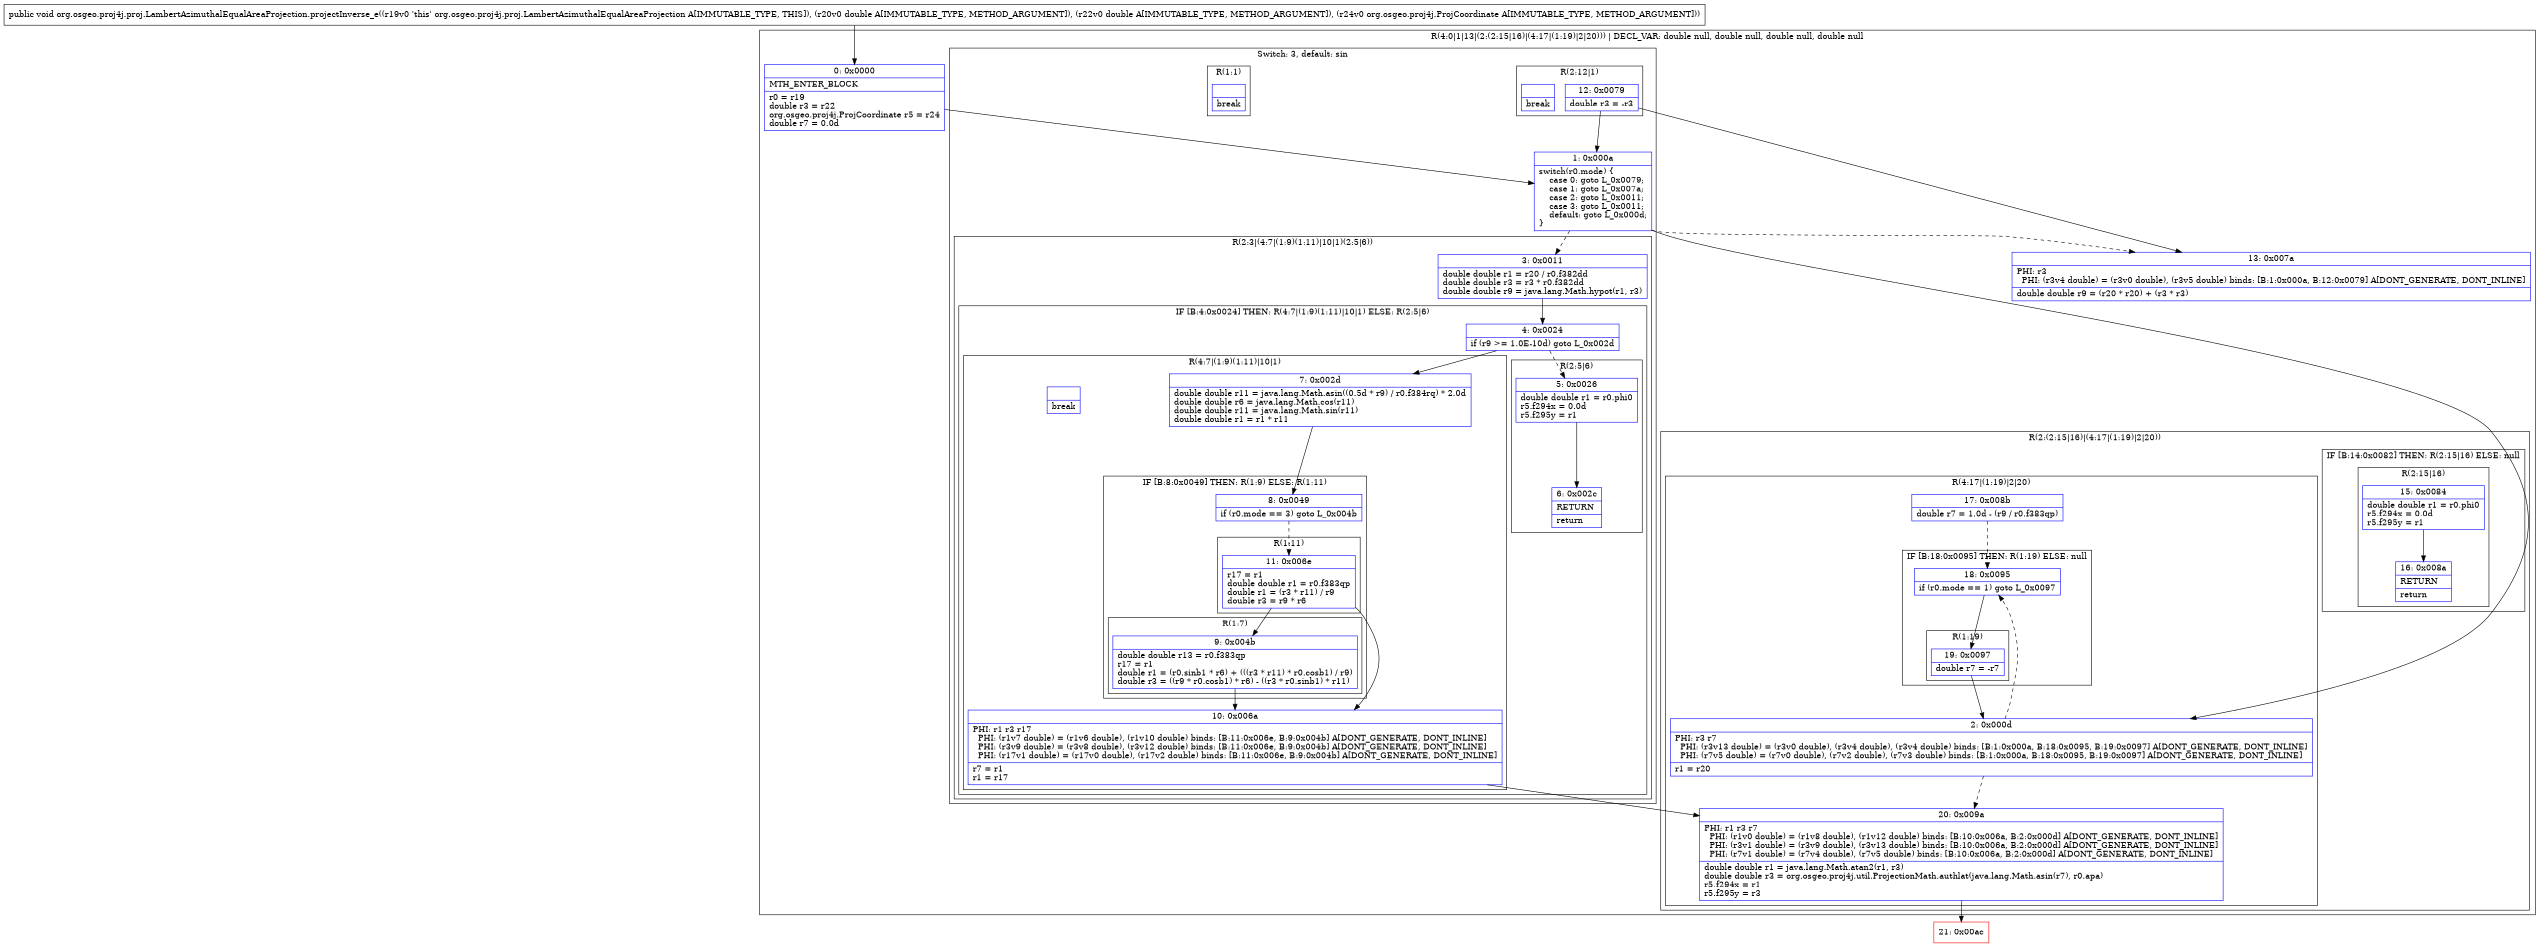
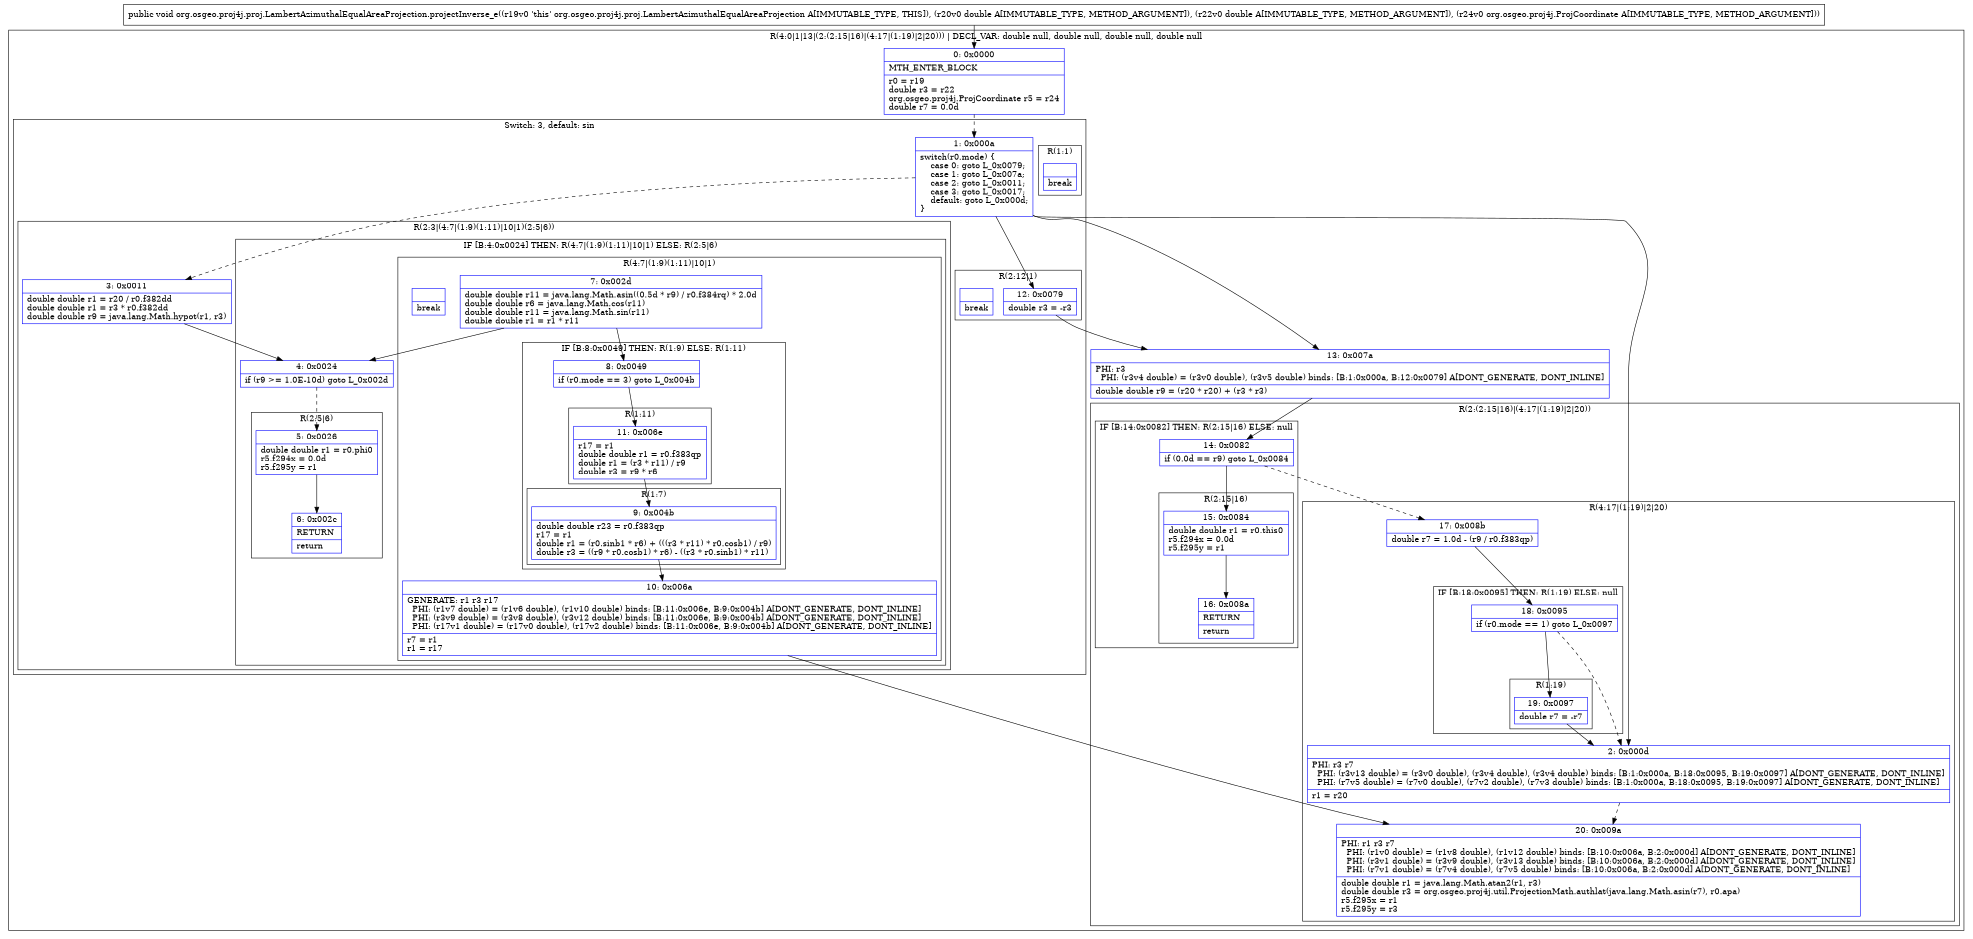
edge "12: 0x0079" -> "1: 0x000a": reversed
edge "0: 0x0000" -> "1: 0x000a": style solid -> dashed
node "1: 0x000a": text "case 3: goto L_0x0011;" -> "case 3: goto L_0x0017;"
edge "1: 0x000a" -> "13: 0x007a": style dashed -> solid
node "3: 0x0011": text "double double r3 = r3 * r0.f382dd" -> "double double r1 = r3 * r0.f382dd"
edge "4: 0x0024" -> "7: 0x002d": reversed
node "14: 0x0082": added
node "15: 0x0084": text "double double r1 = r0.phi0" -> "double double r1 = r0.this0"
edge "8: 0x0049" -> "11: 0x006e": style dashed -> solid
edge "17: 0x008b" -> "18: 0x0095": style dashed -> solid
node "9: 0x004b": text "double double r13 = r0.f383qp" -> "double double r23 = r0.f383qp"
edge "11: 0x006e" -> "10: 0x006a": removed
edge "2: 0x000d" -> "18: 0x0095": reversed
node "10: 0x006a": text "PHI: r1 r3 r17" -> "GENERATE: r1 r3 r17"
node "20: 0x009a": text "r5.f294x = r1" -> "r5.f295x = r1"
node "21: 0x00ac": removed
